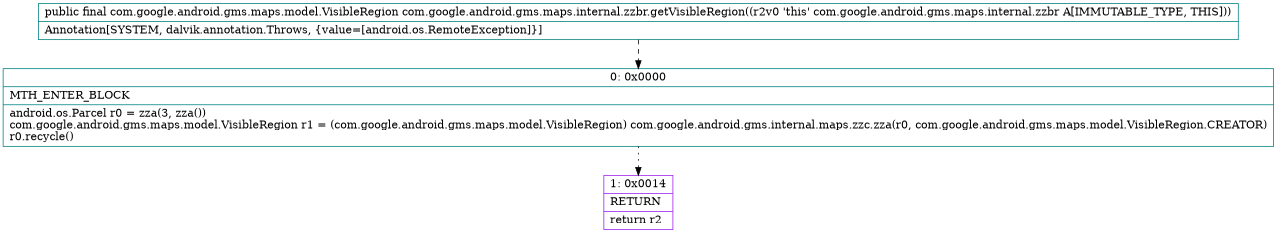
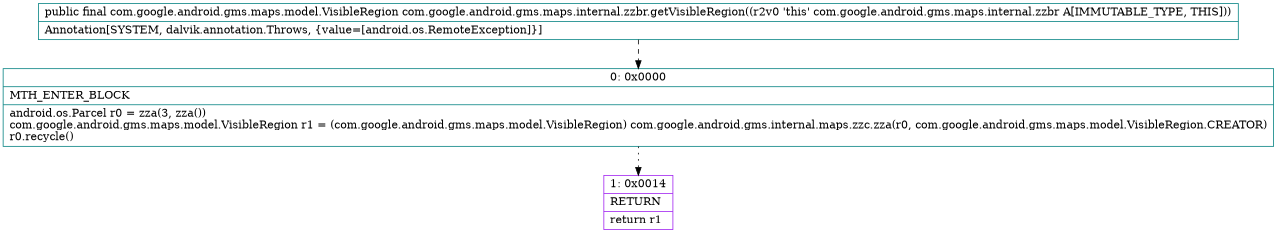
node "1: 0x0014": text "return r2" -> "return r1"
